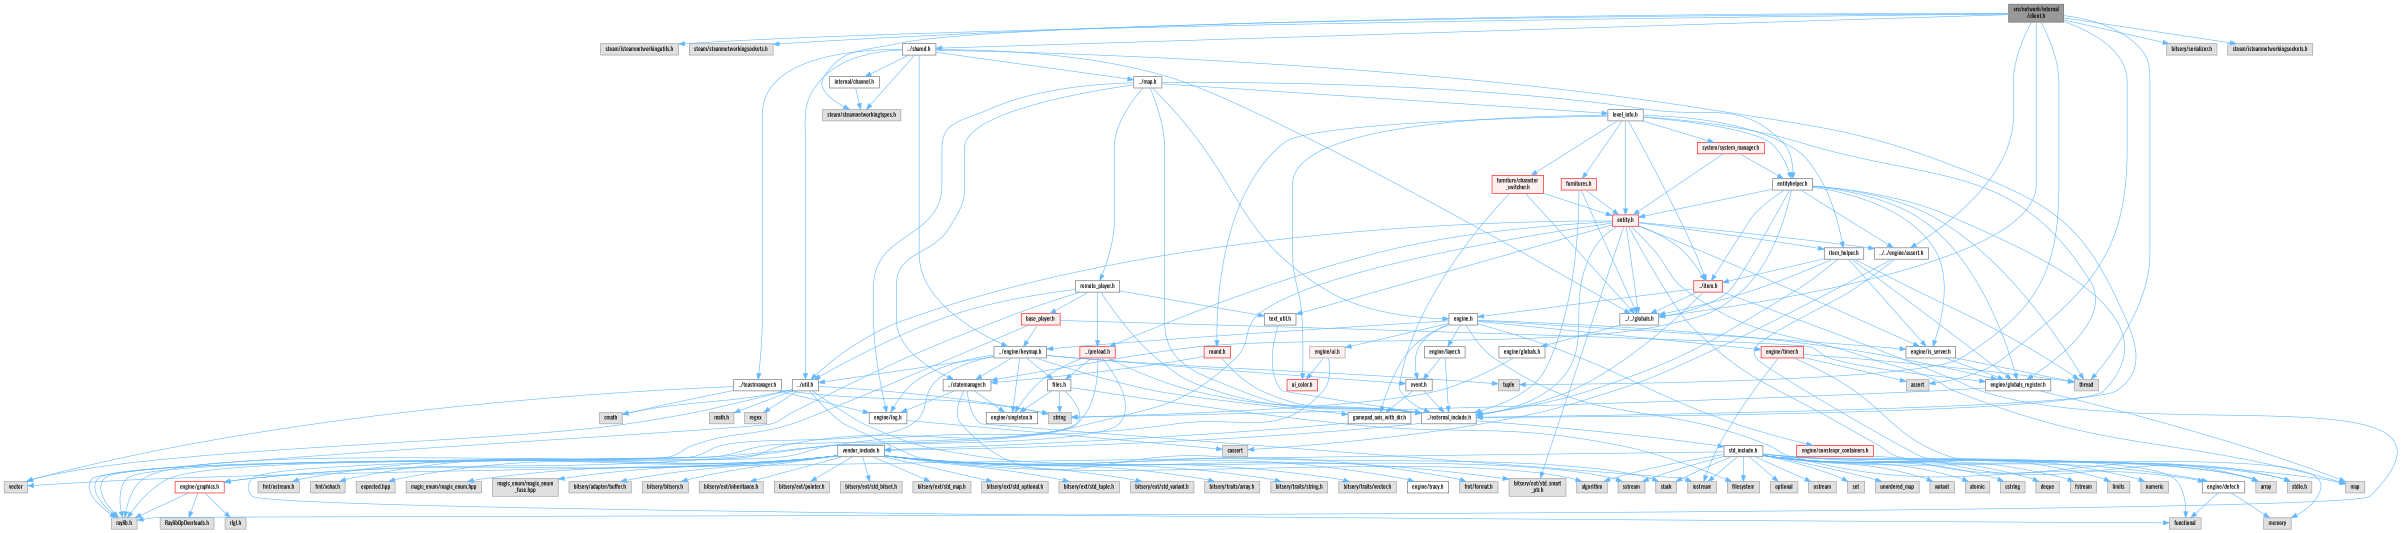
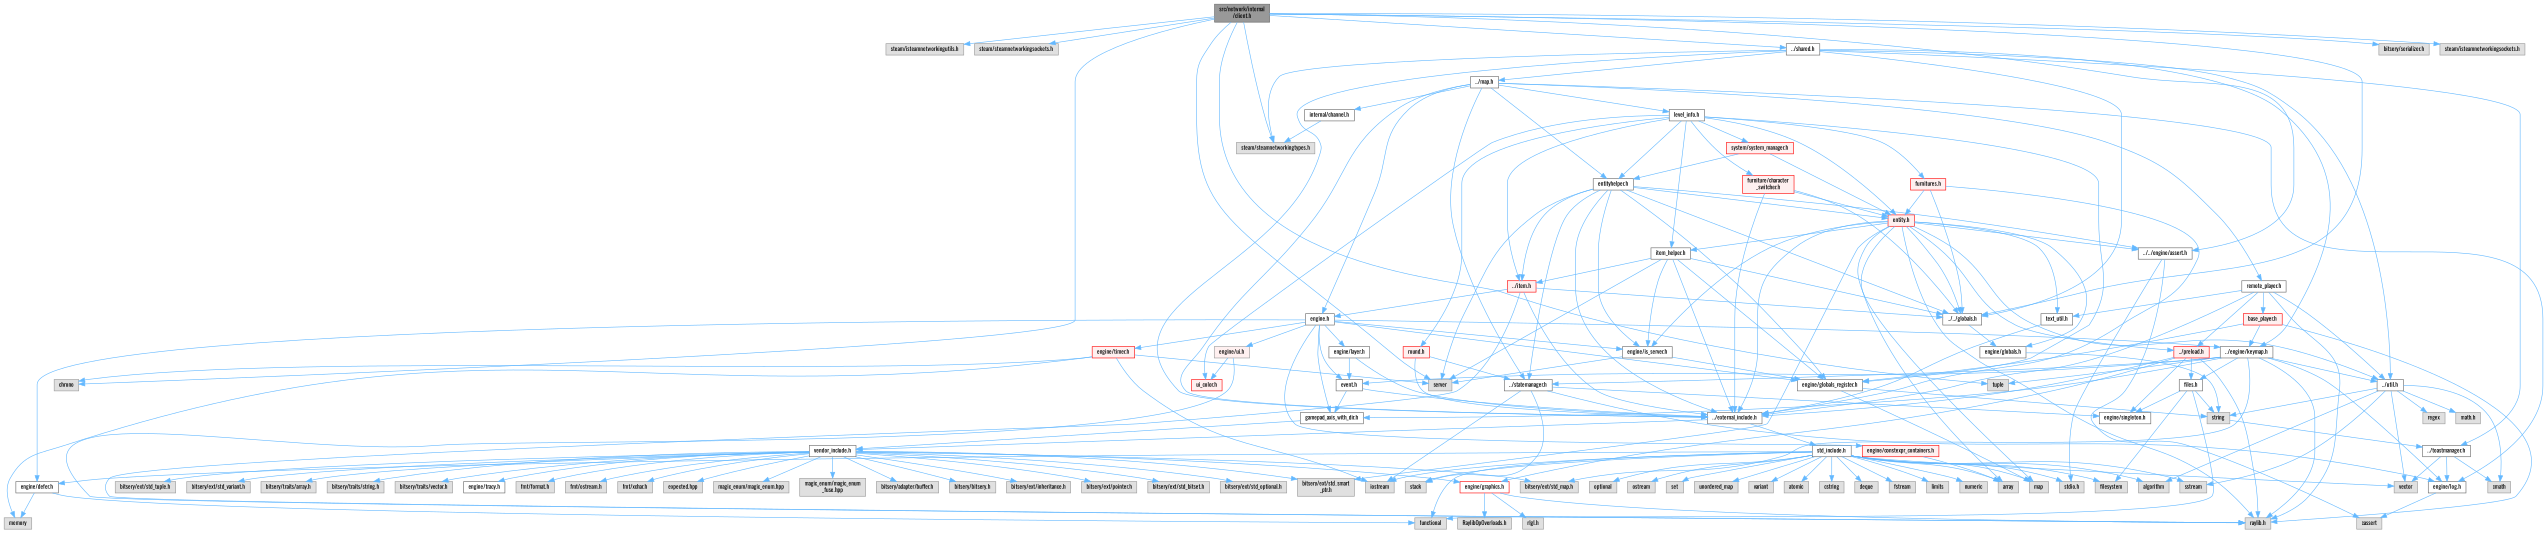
edge "../shared.h" -> "internal/channel.h": now "../map.h" -> "internal/channel.h"
edge "entity.h" -> "../item.h": now "entity.h" -> "engine/globals.h"
edge "../engine/keymap.h" -> "engine/singleton.h": now "../engine/keymap.h" -> "bitsery/ext/std_map.h"
node "assert": label "assert" -> "chrono"
node "thread": label "thread" -> "server"
edge "../toastmanager.h" -> "string": reversed
